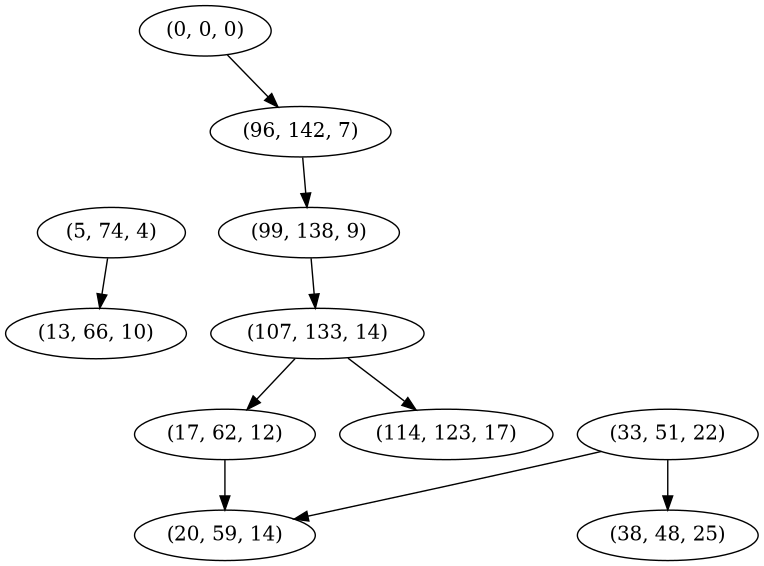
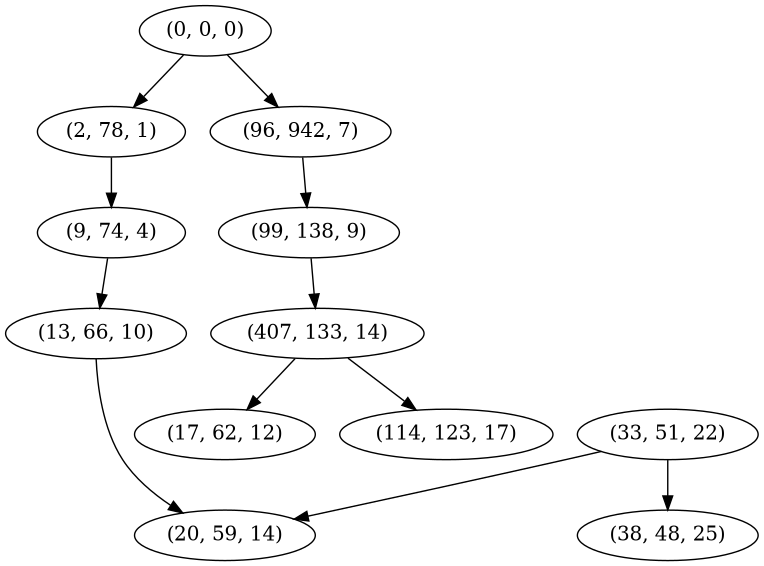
node "(2, 78, 1)": added
node "(96, 142, 7)": label "(96, 142, 7)" -> "(96, 942, 7)"
node "(5, 74, 4)": label "(5, 74, 4)" -> "(9, 74, 4)"
node "(107, 133, 14)": label "(107, 133, 14)" -> "(407, 133, 14)"
edge "(17, 62, 12)" -> "(20, 59, 14)": now "(13, 66, 10)" -> "(20, 59, 14)"
